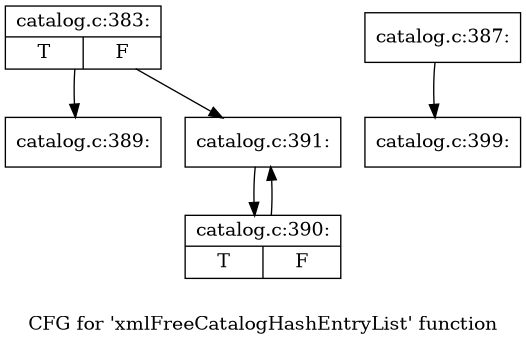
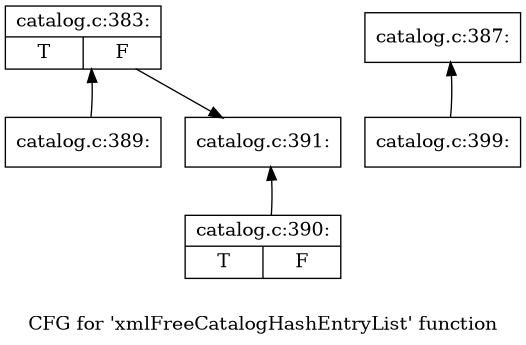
edge "catalog.c:387:" -> "catalog.c:399:": reversed
edge "catalog.c:383:" -> "catalog.c:389:": reversed
edge "catalog.c:391:" -> "catalog.c:390:": removed
